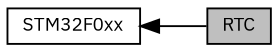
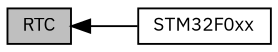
edge "RTC" -> "STM32F0xx": reversed
